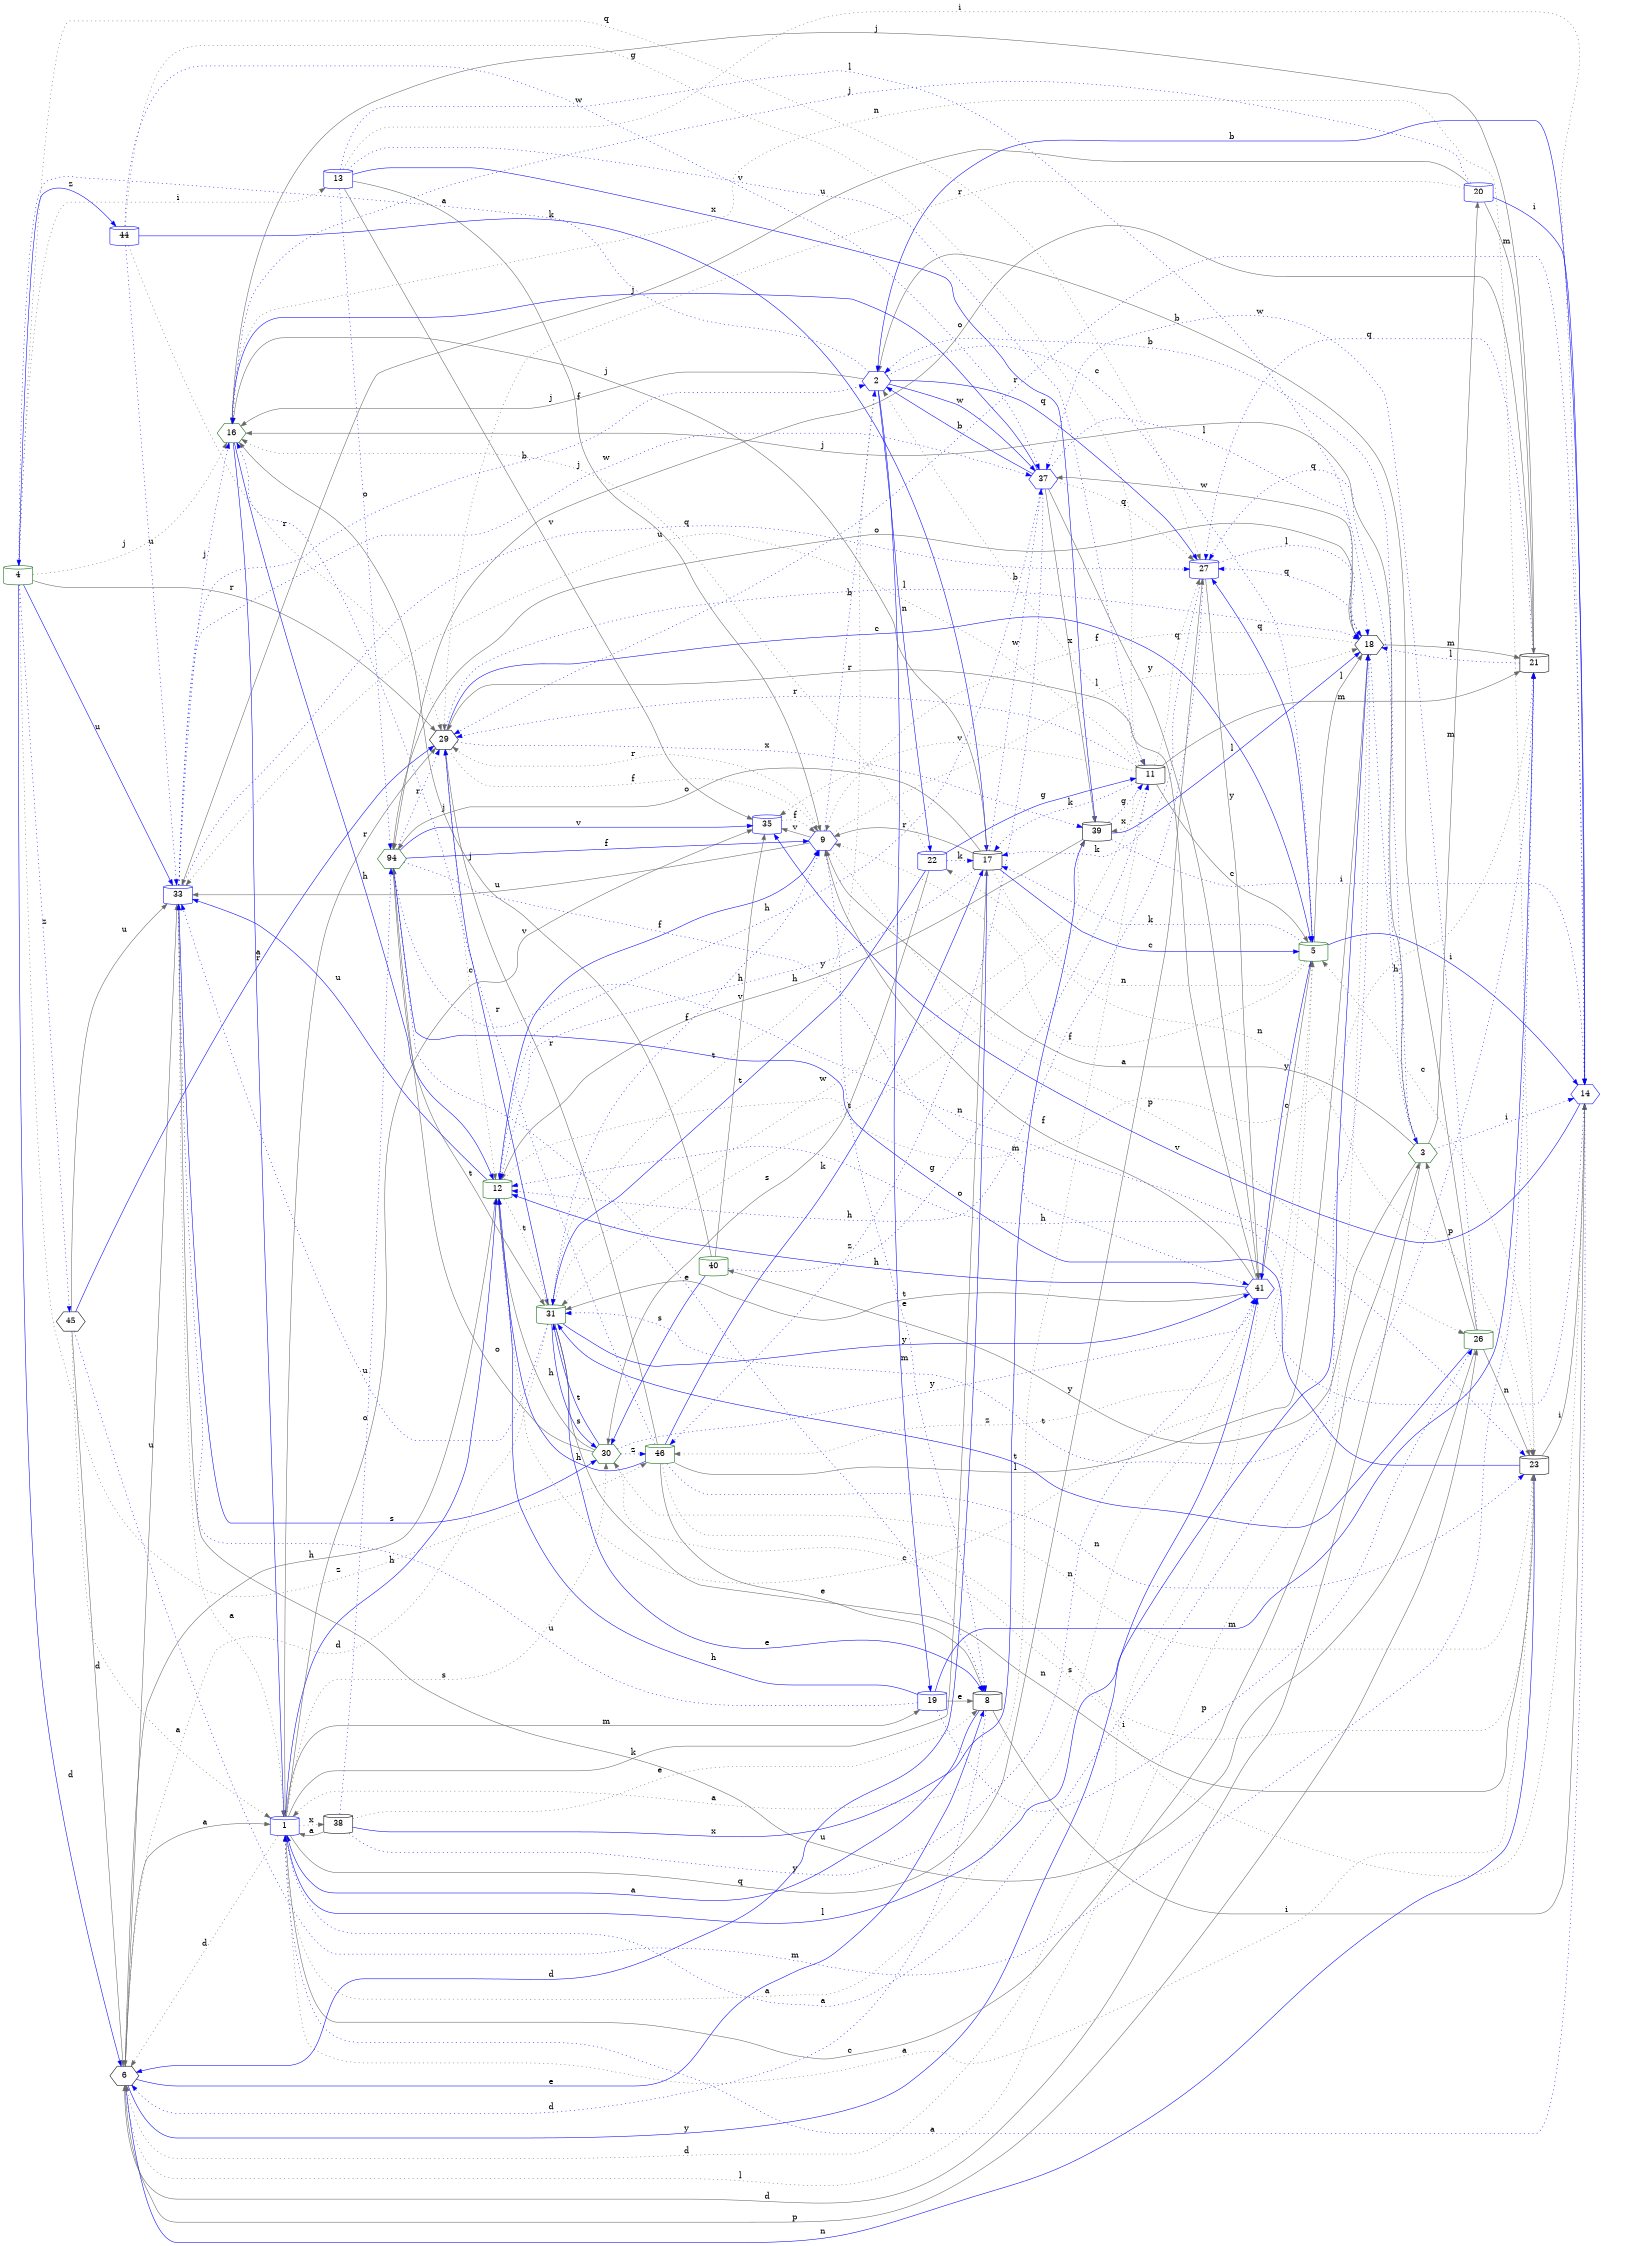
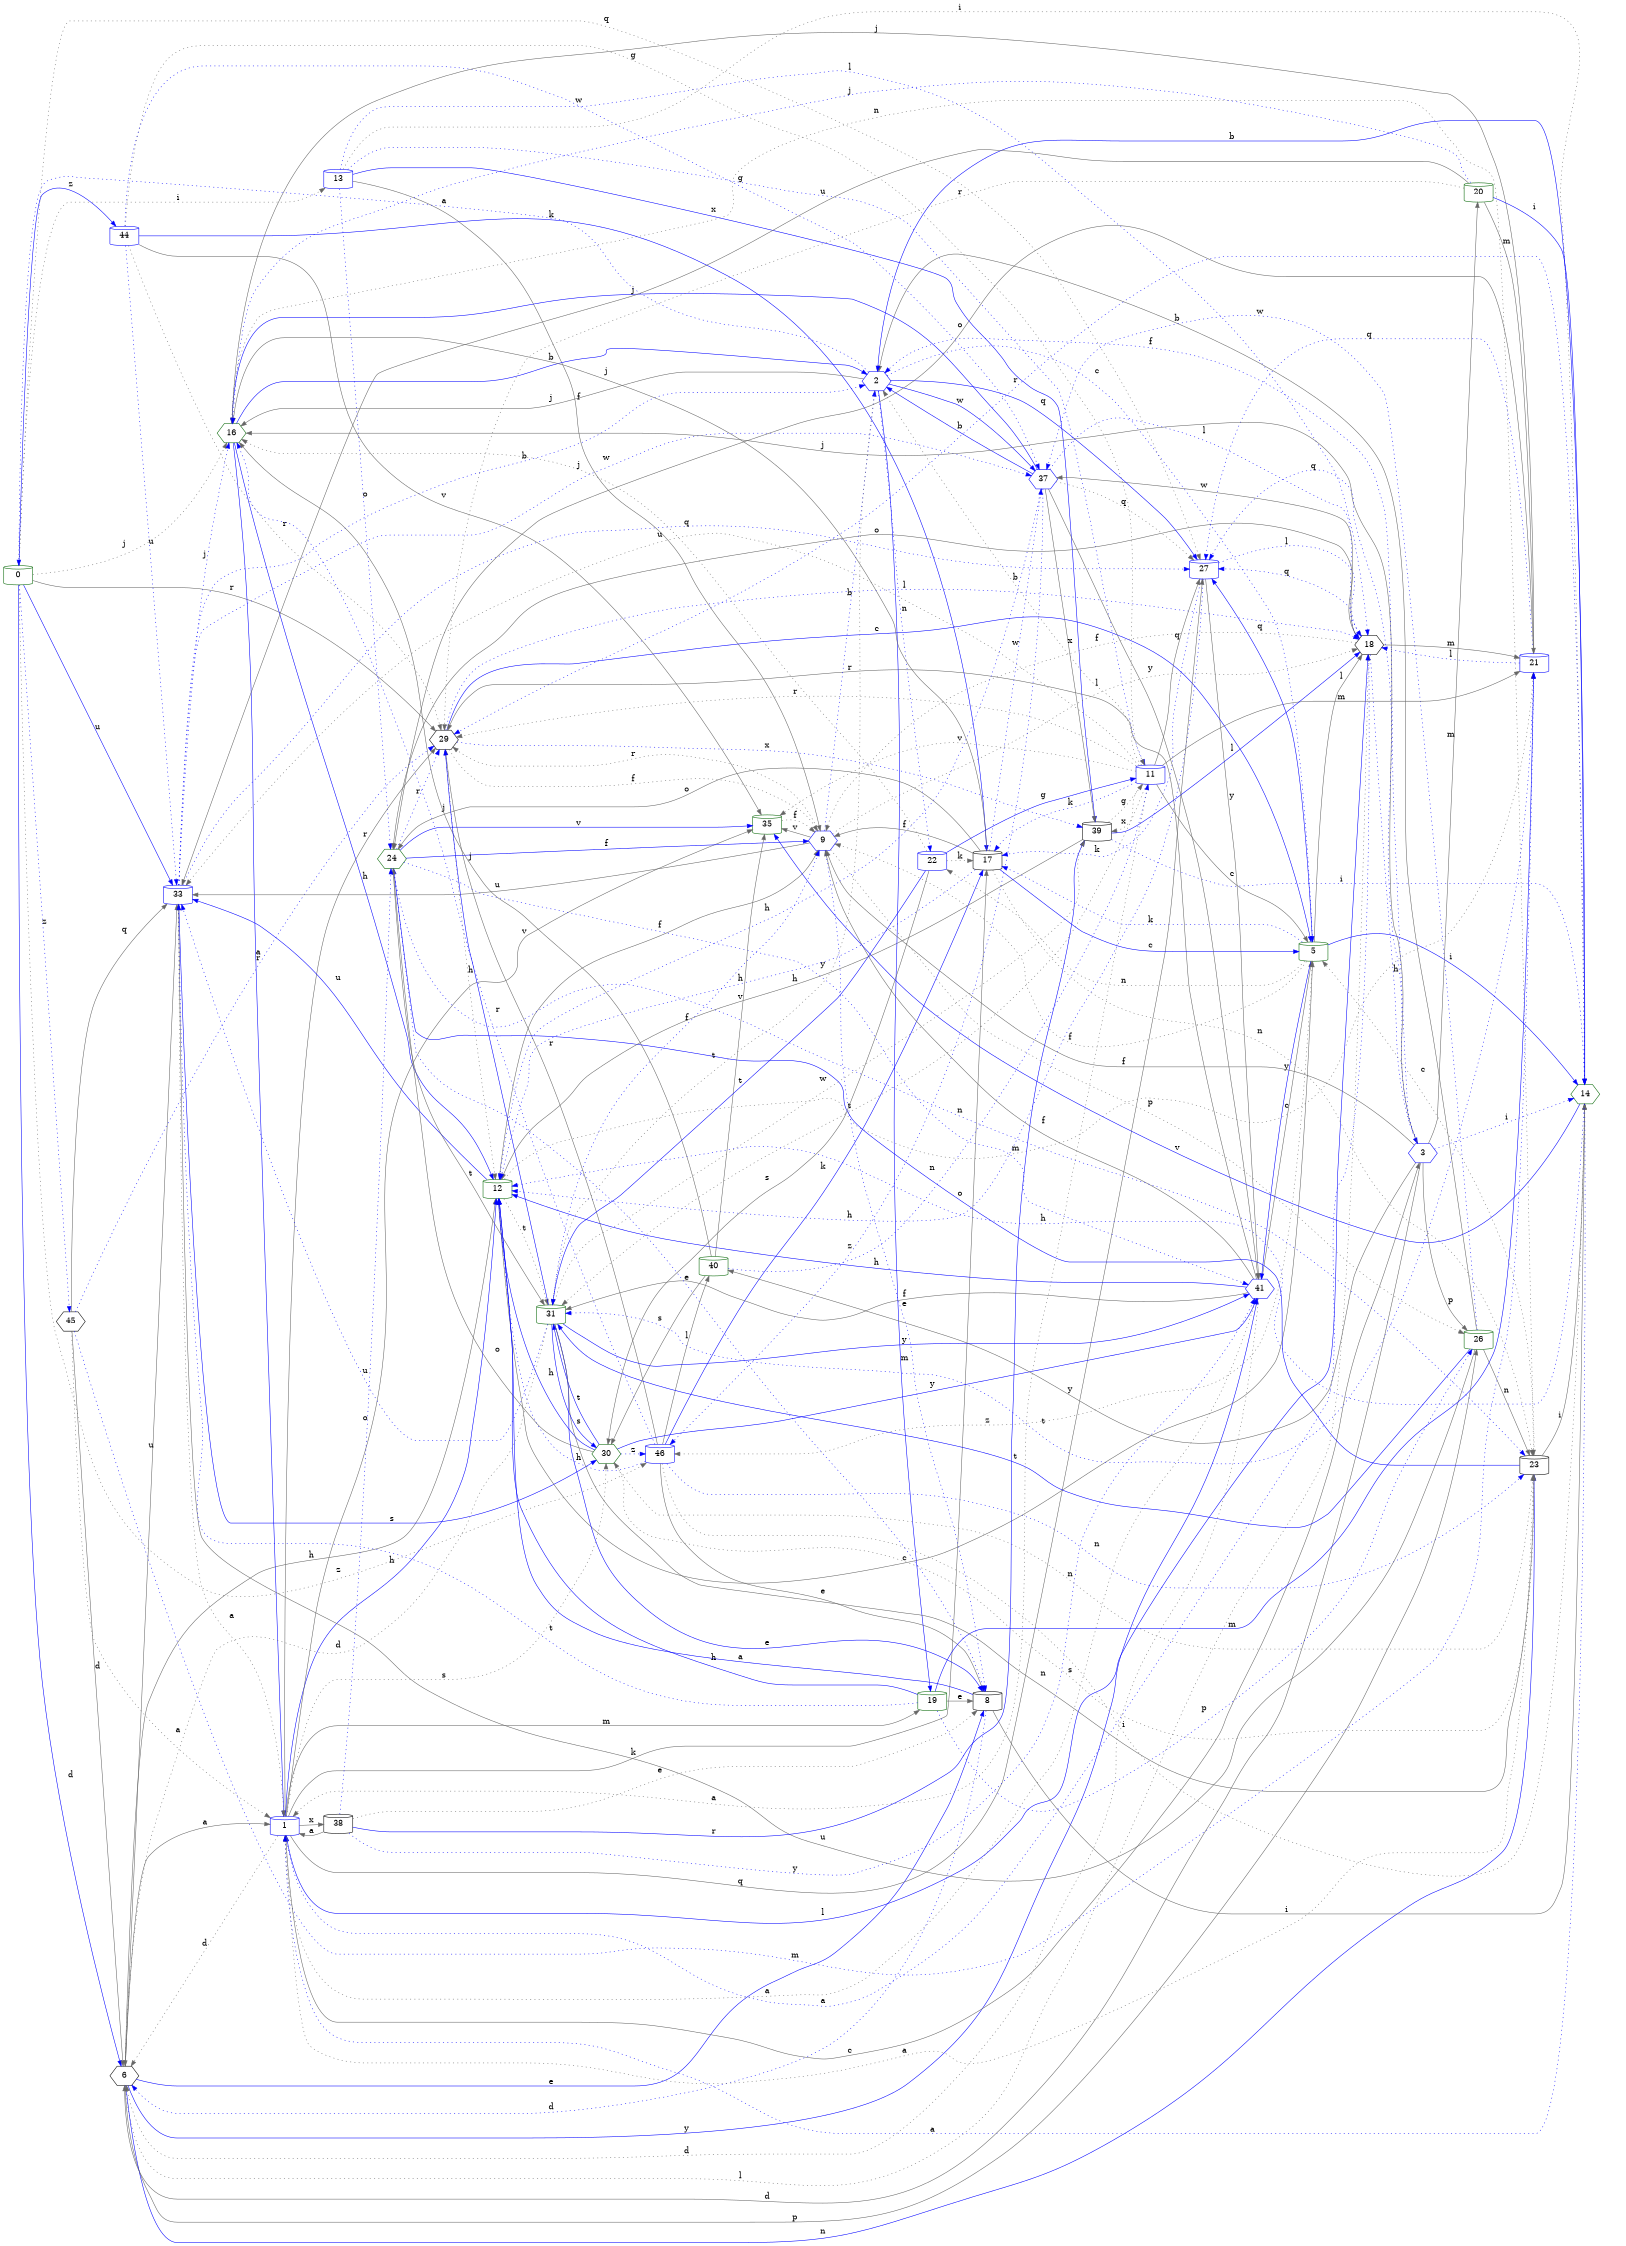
edge "13" -> "11": label "v" -> "g"
node "20": color blue -> darkgreen
edge "3" -> "2": label "b" -> "f"
edge "16" -> "2": added, label "b"
edge "13" -> "35": now "44" -> "35"
node "4": label "4" -> "0"
edge "2" -> "22": style solid -> dotted
node "21": color black -> blue
edge "11" -> "27": style dotted -> solid
edge "11" -> "29": color blue -> gray40
node "11": color black -> blue
edge "39" -> "11": color blue -> gray40
node "35": color blue -> darkgreen
edge "17" -> "9": label "r" -> "f"
node "94": label "94" -> "24"
edge "22" -> "17": color blue -> gray40
edge "45" -> "33": label "u" -> "q"
edge "12" -> "9": color blue -> gray40
edge "29" -> "12": label "c" -> "h"
edge "45" -> "29": style solid -> dotted
edge "3" -> "9": label "a" -> "f"
node "14": color blue -> darkgreen
node "3": color darkgreen -> blue
edge "40" -> "11": label "g" -> "n"
edge "26" -> "3": reversed
edge "41" -> "31": label "t" -> "f"
edge "30" -> "12": color gray40 -> blue
edge "46" -> "18": now "46" -> "40"
edge "40" -> "30": color blue -> gray40
edge "46" -> "12": style solid -> dotted
edge "30" -> "41": style dotted -> solid
node "46": color darkgreen -> blue
edge "12" -> "5": style dotted -> solid
edge "19" -> "33": label "u" -> "t"
node "19": color blue -> darkgreen
edge "17" -> "6": removed, label "d"
edge "1" -> "38": style dotted -> solid
edge "38" -> "39": label "x" -> "r"
edge "8" -> "1": now "8" -> "12"
